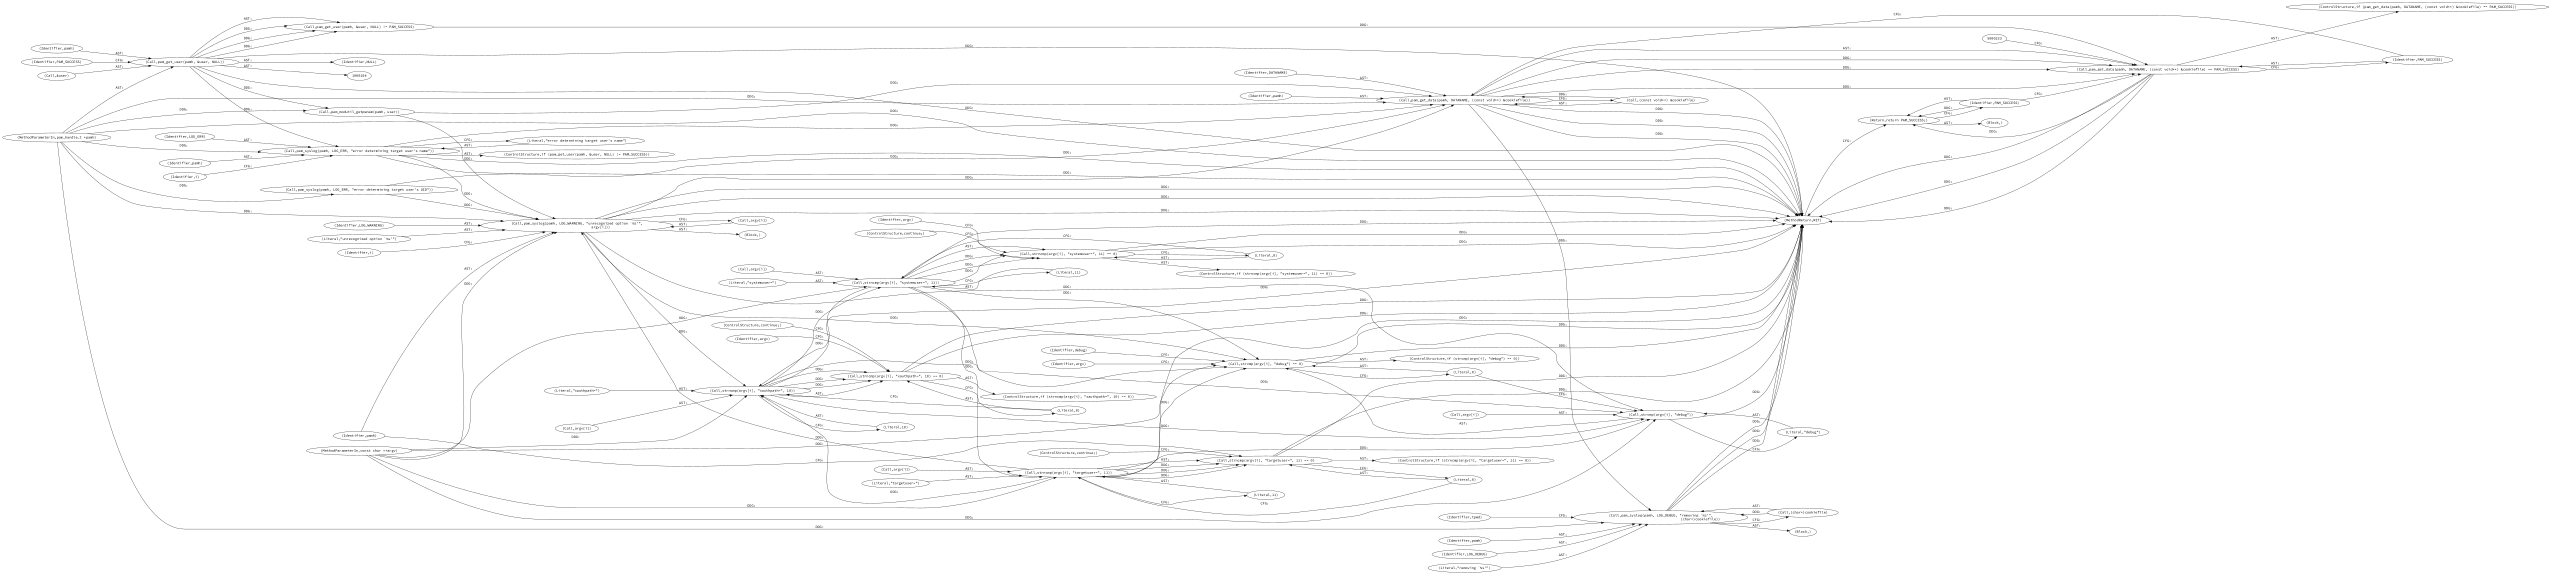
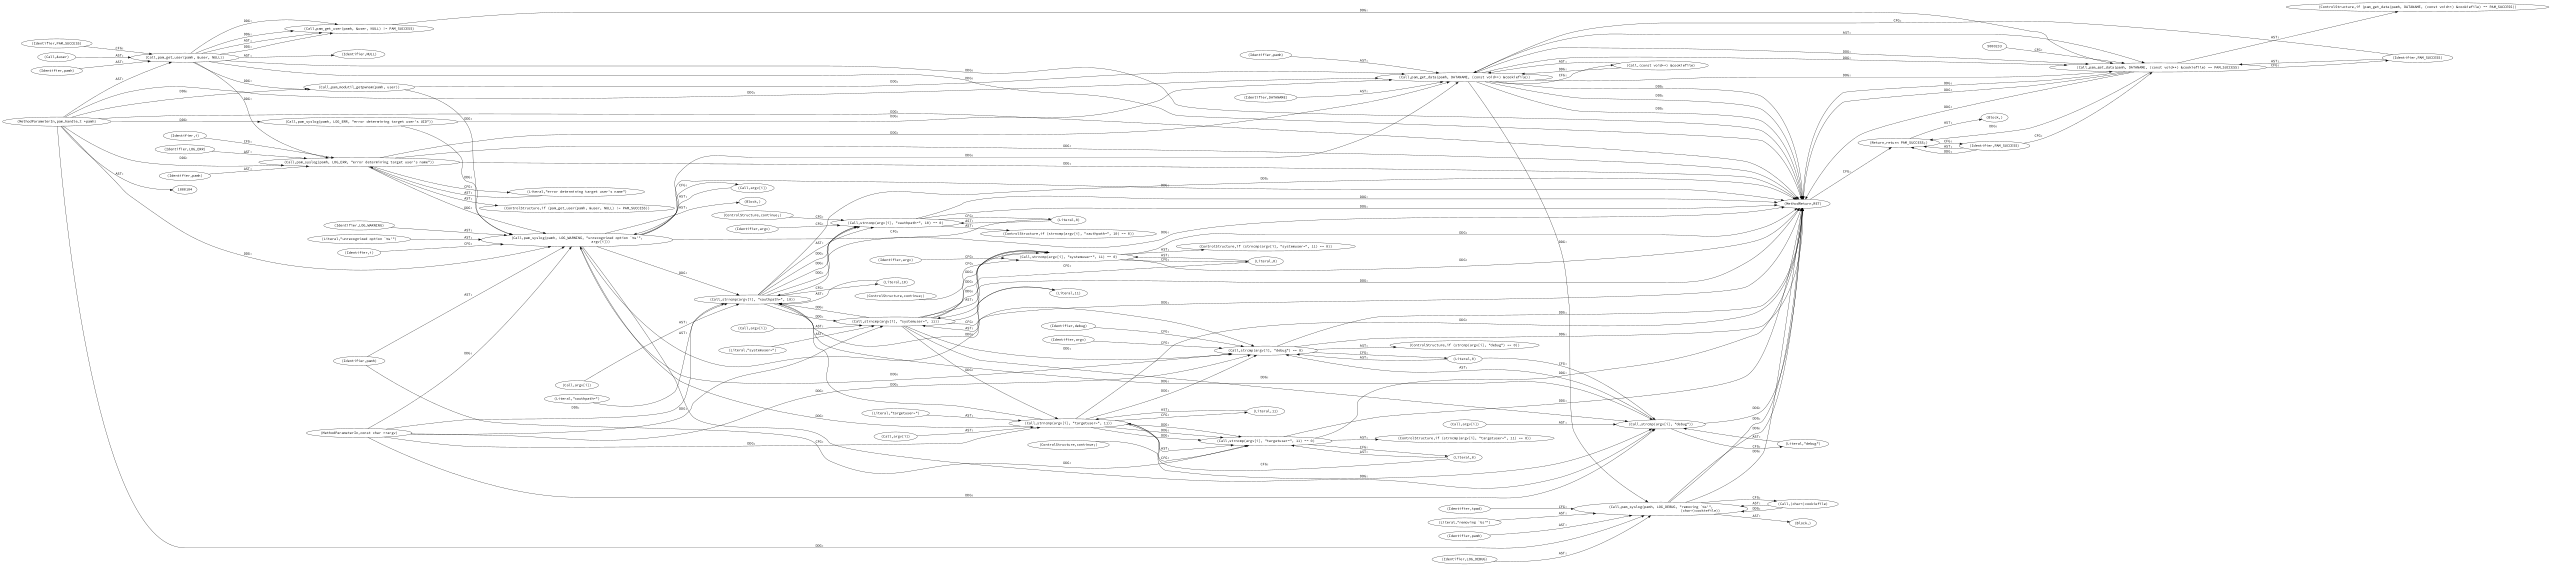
edge "(Call,pam_get_user(pamh, &user, NULL))" -> "1000104": now "(MethodParameterIn,pam_handle_t *pamh)" -> "1000104"
